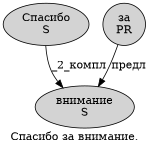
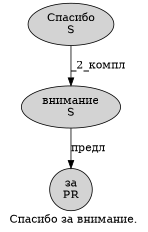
edge "за PR" -> "внимание S": reversed
